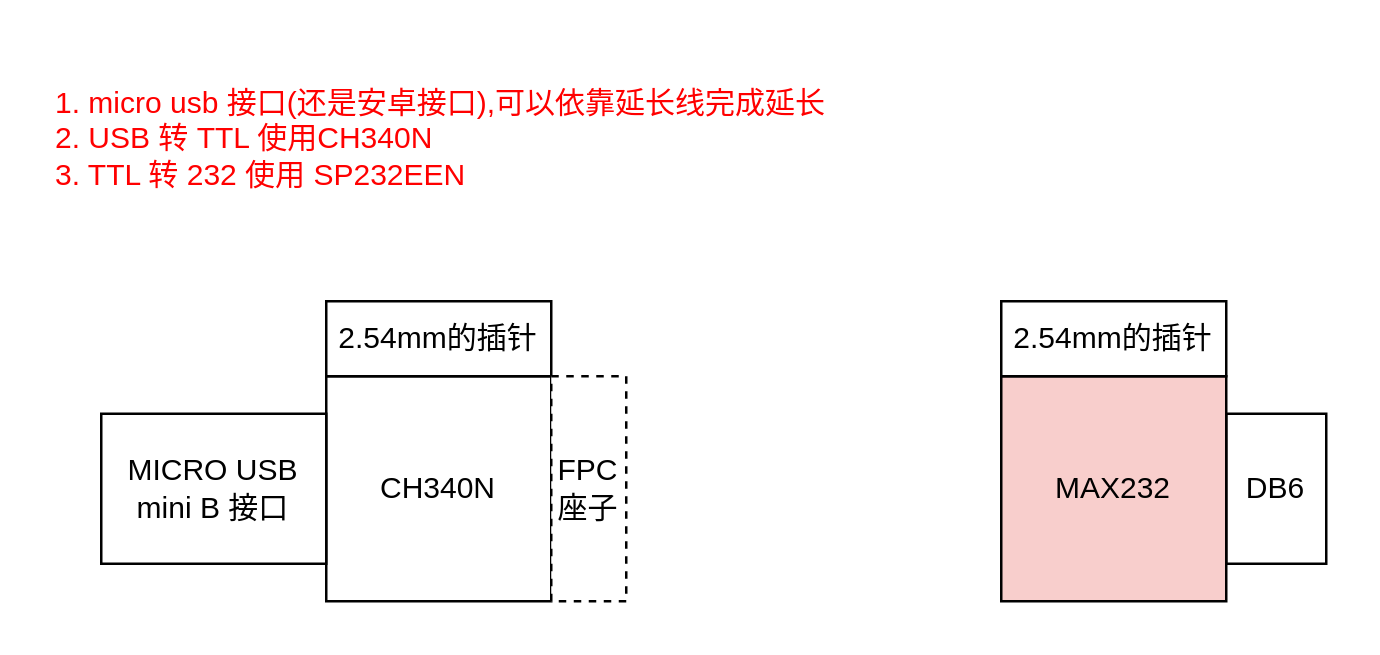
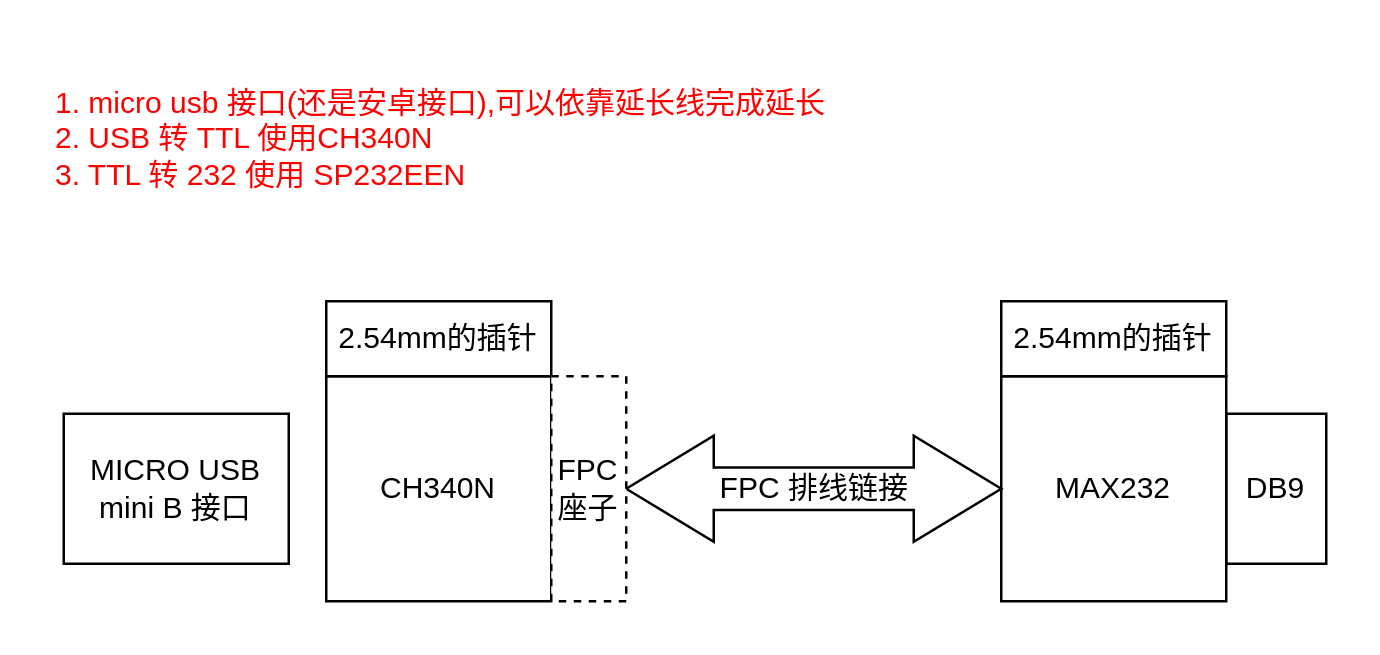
node "MICRO USB mini B 接口": moved (214, 489) -> (176, 489)
node "FPC 排线链接": added
node "MAX232": fillcolor #f8cecc -> #ffffff
node "DB6": label "DB6" -> "DB9"
